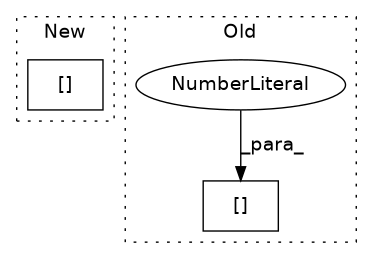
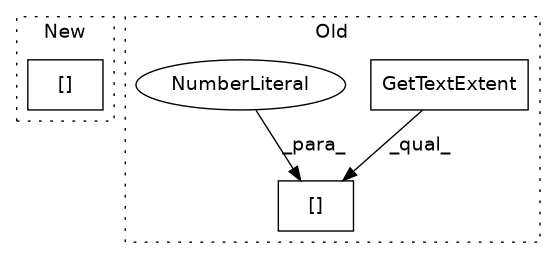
node "GetTextExtent": added
